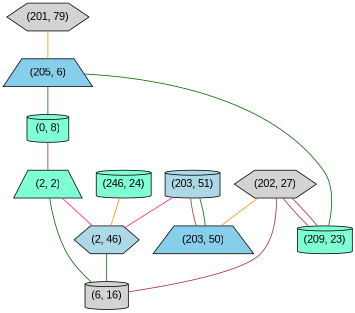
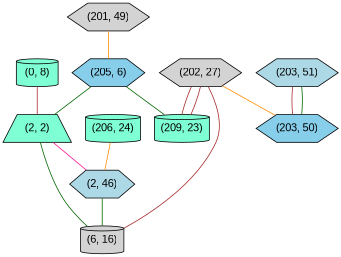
node "(201, 79)": label "(201, 79)" -> "(201, 49)"
node "(205, 6)": shape trapezium -> hexagon
edge "(205, 6)" -- "(0, 8)": now "(205, 6)" -- "(2, 2)"
node "(246, 24)": label "(246, 24)" -> "(206, 24)"
node "(203, 51)": shape cylinder -> hexagon
edge "(203, 51)" -- "(2, 46)": removed
node "(203, 50)": shape trapezium -> hexagon
